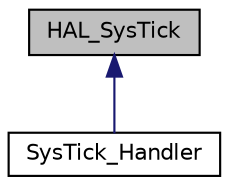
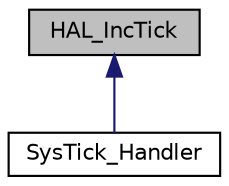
node "HAL_SysTick": label "HAL_SysTick" -> "HAL_IncTick"
